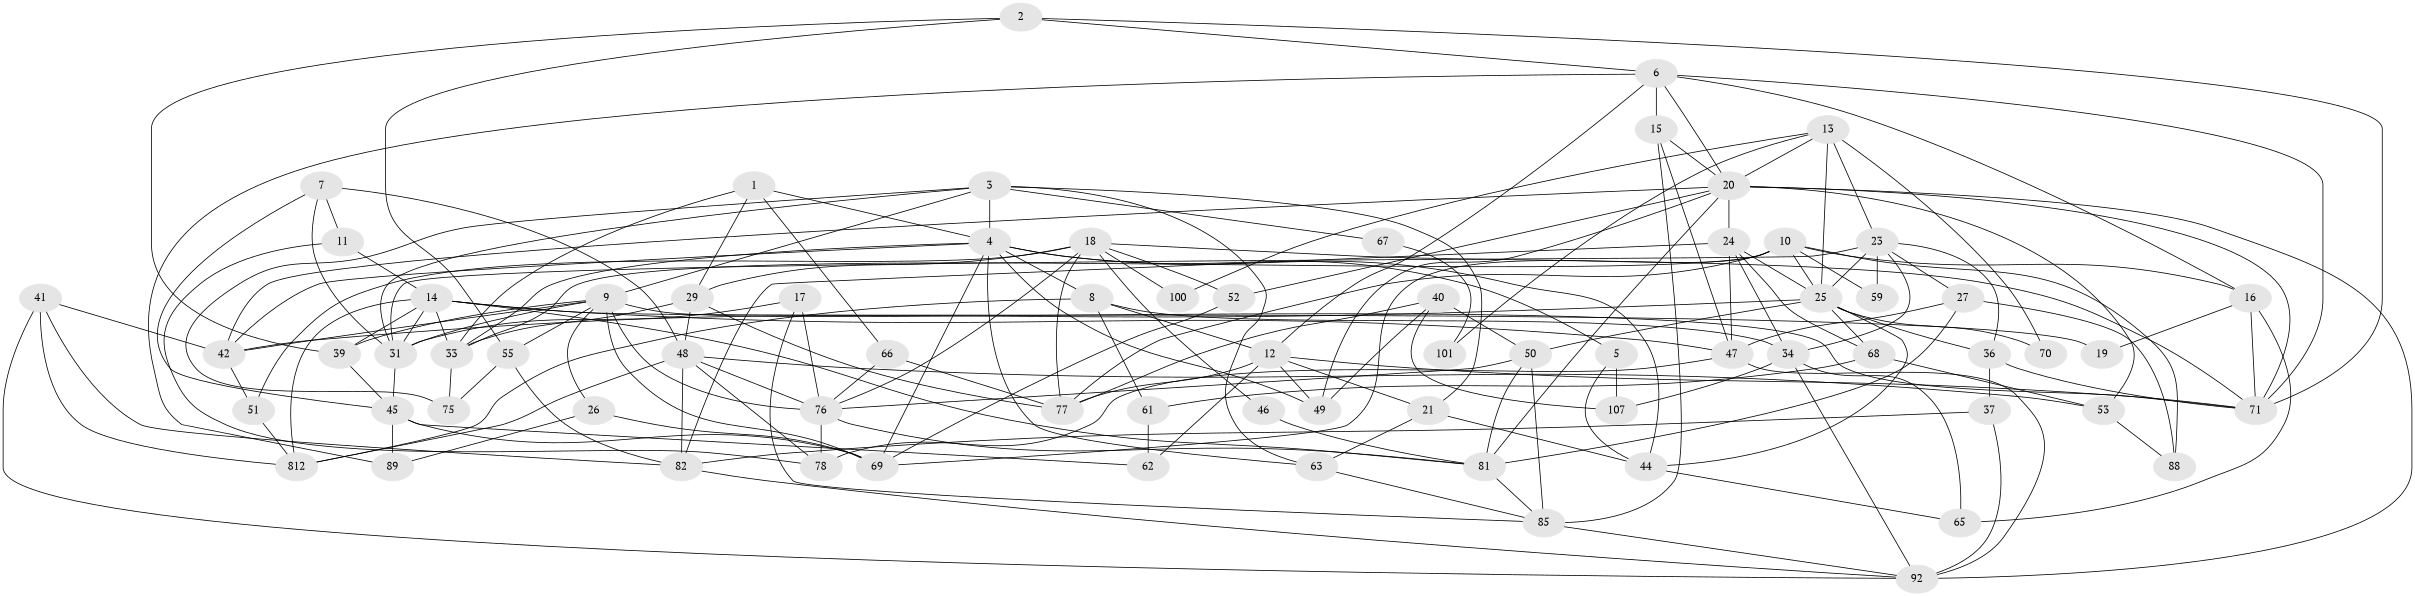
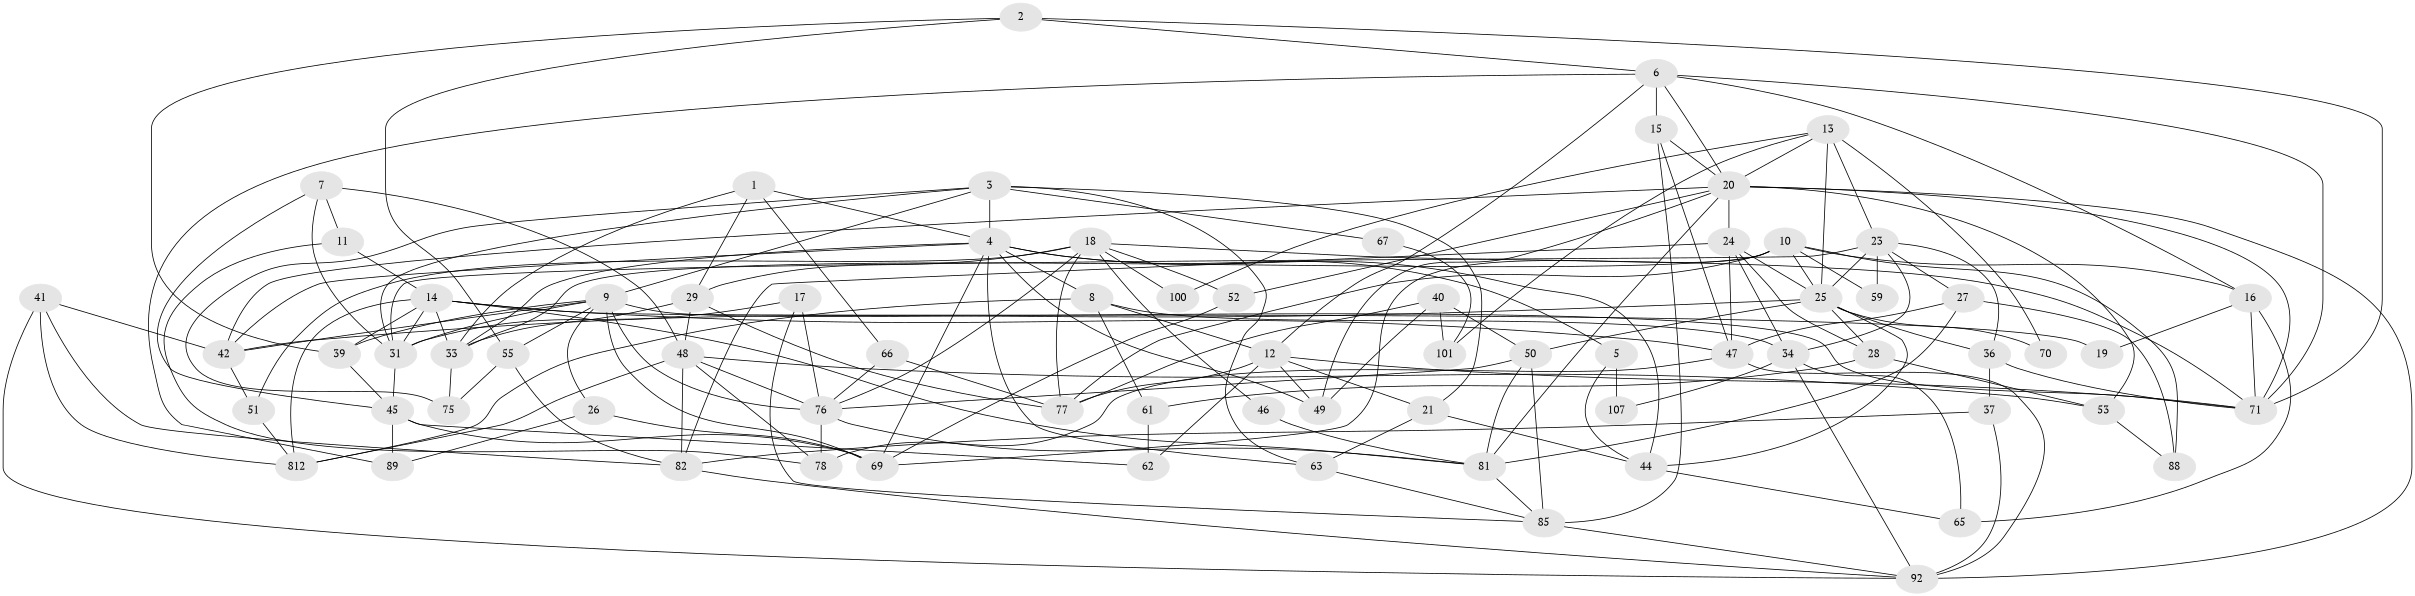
node "68": label "68" -> "28"
edge "40" -- "107": now "40" -- "101"
